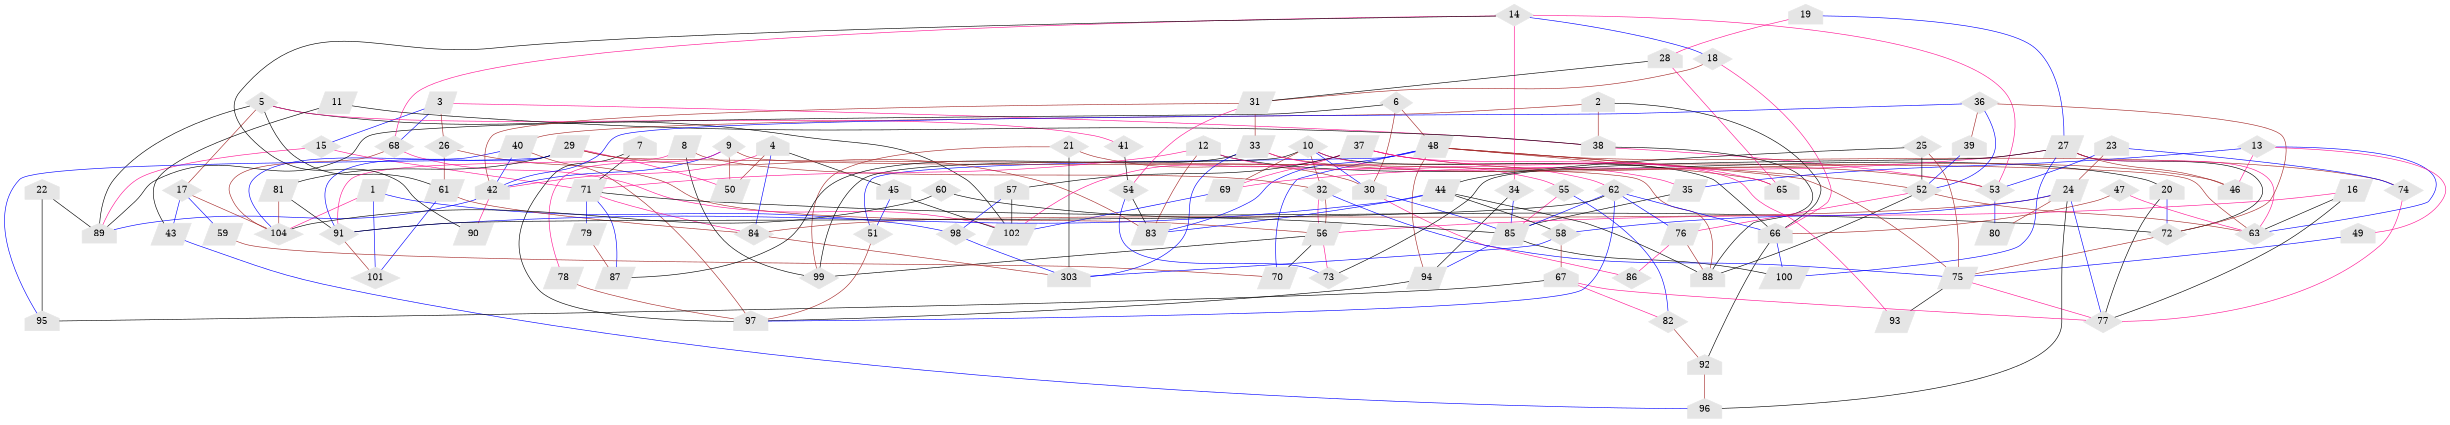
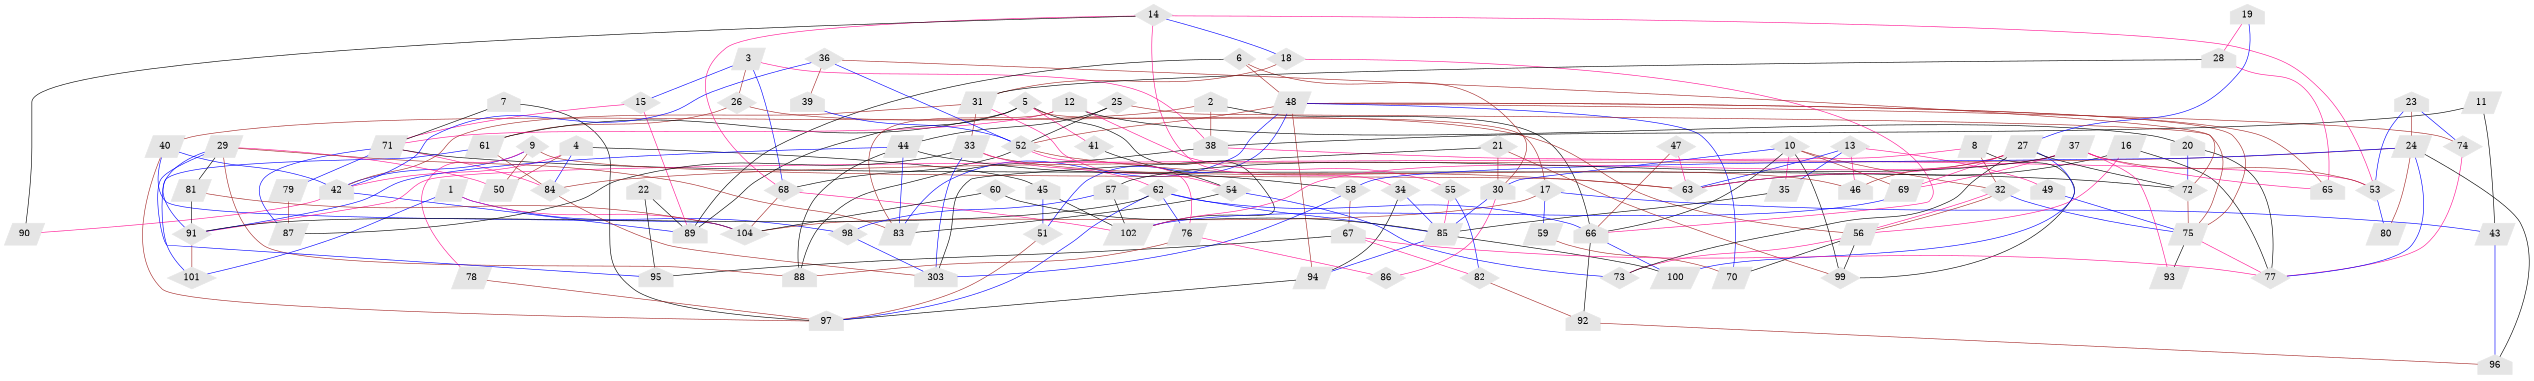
edge "52" -- "88": now "52" -- "68"
